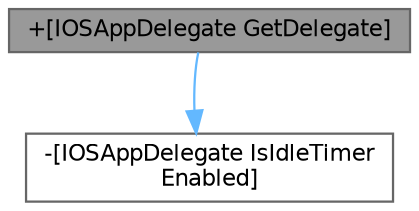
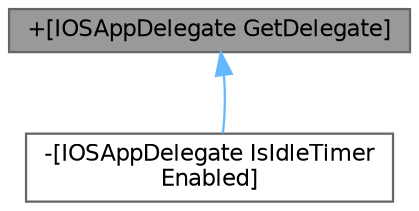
edge "+[IOSAppDelegate GetDelegate]" -> "-[IOSAppDelegate IsIdleTimer Enabled]": reversed
